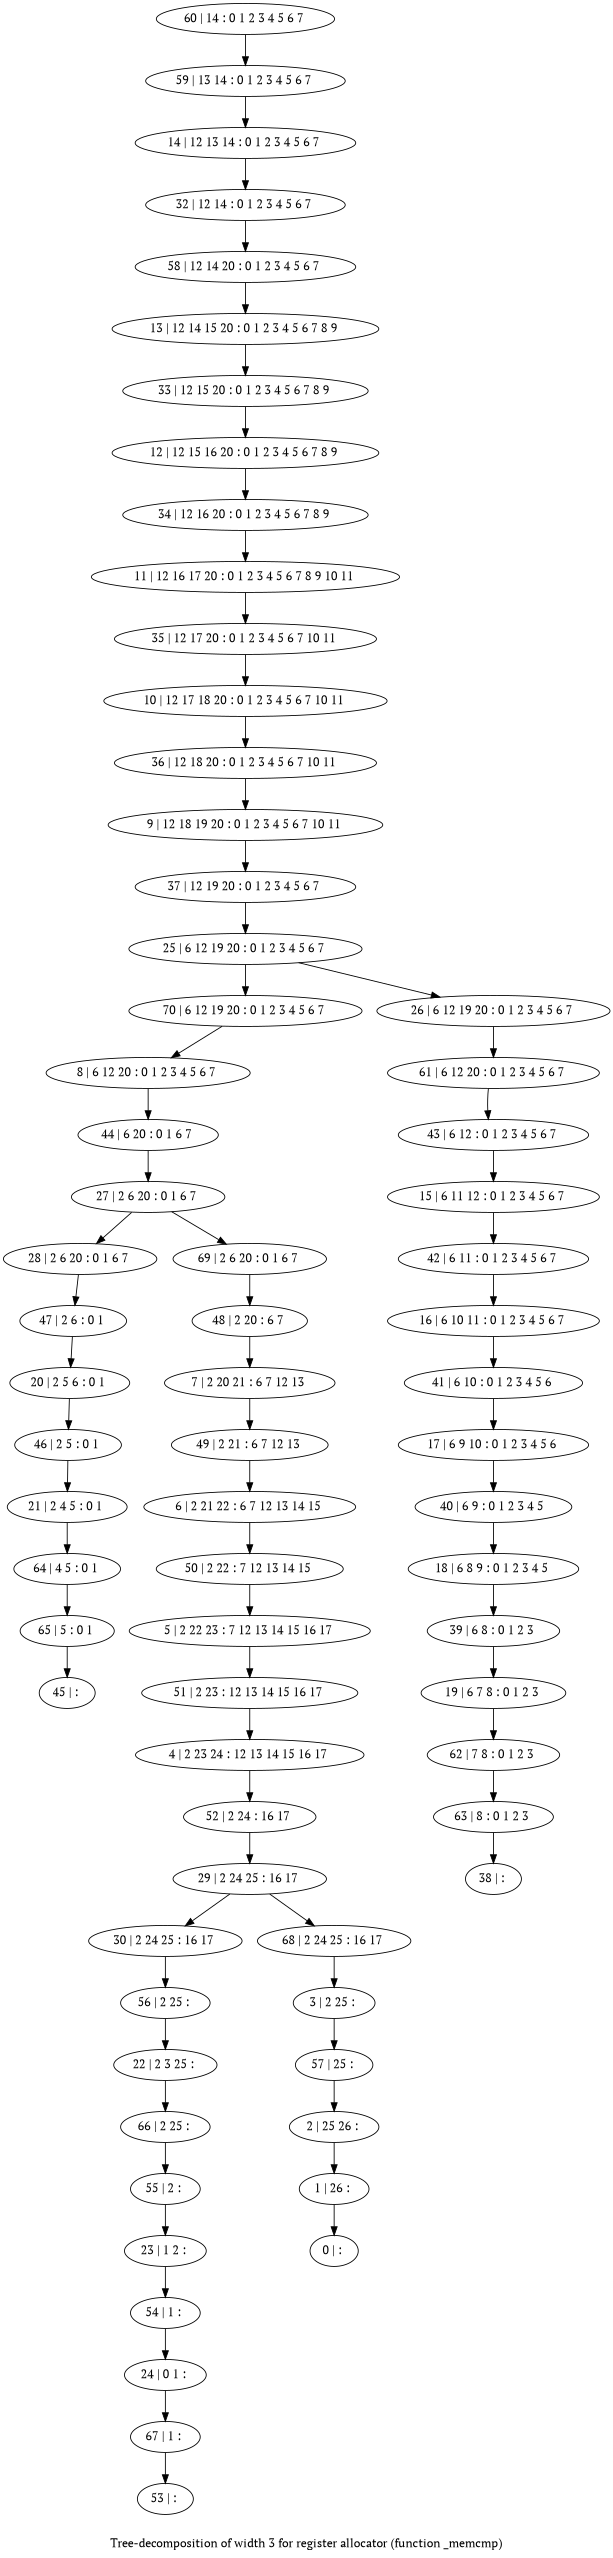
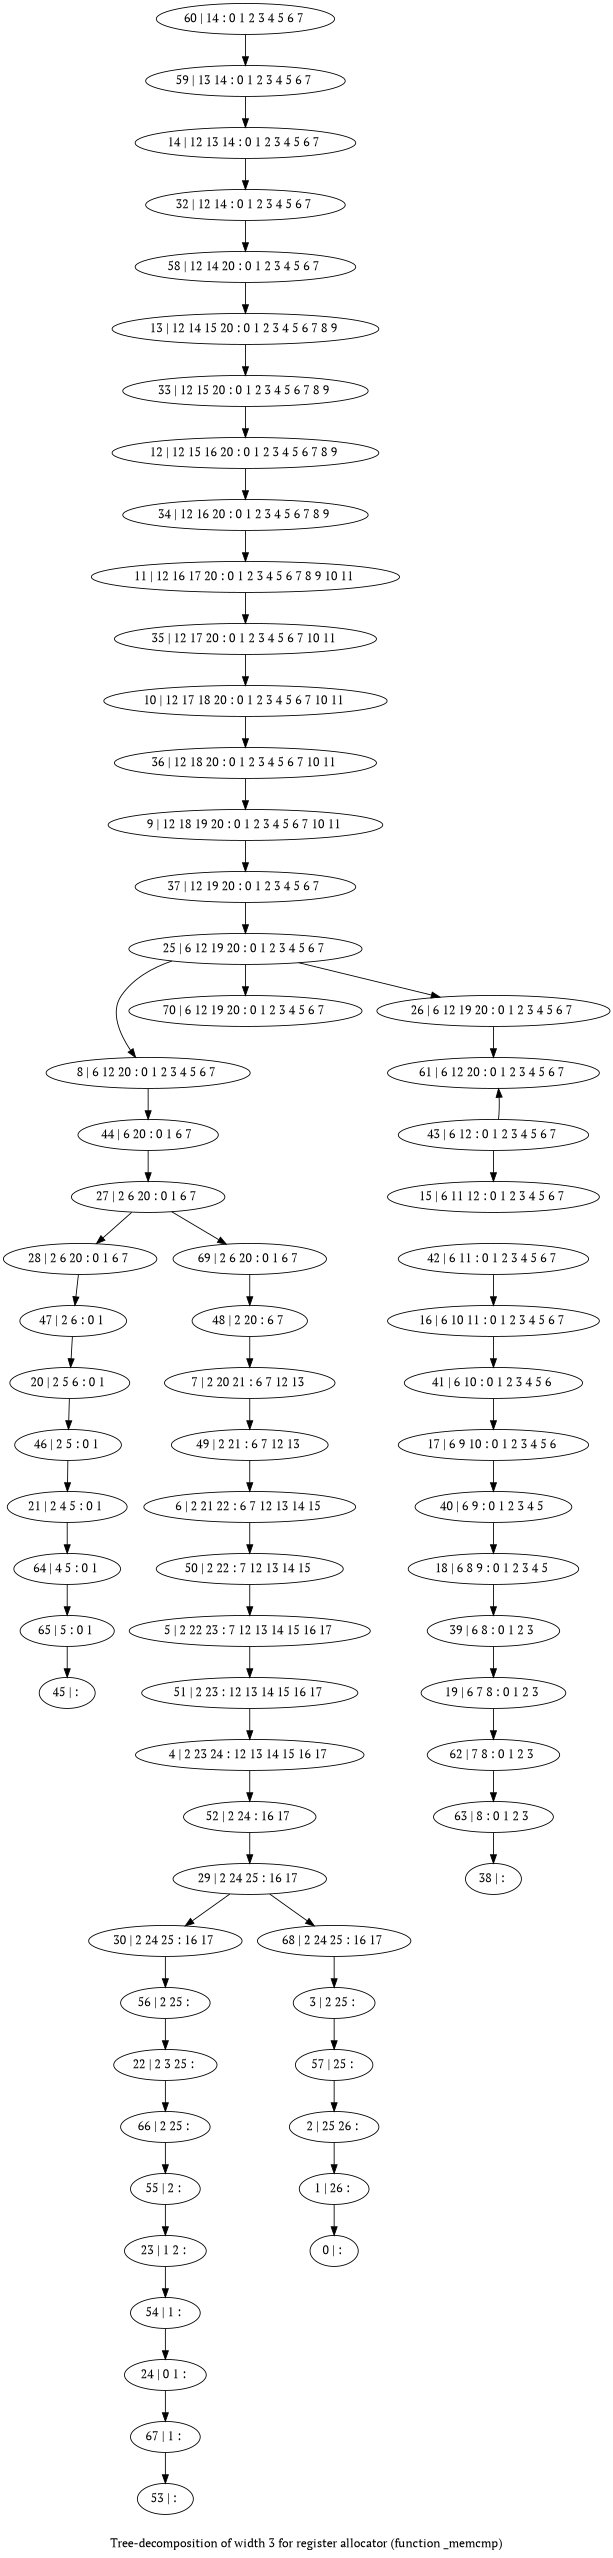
edge "70 | 6 12 19 20 : 0 1 2 3 4 5 6 7" -> "8 | 6 12 20 : 0 1 2 3 4 5 6 7": now "25 | 6 12 19 20 : 0 1 2 3 4 5 6 7" -> "8 | 6 12 20 : 0 1 2 3 4 5 6 7"
edge "61 | 6 12 20 : 0 1 2 3 4 5 6 7" -> "43 | 6 12 : 0 1 2 3 4 5 6 7": reversed
edge "15 | 6 11 12 : 0 1 2 3 4 5 6 7" -> "42 | 6 11 : 0 1 2 3 4 5 6 7": removed
